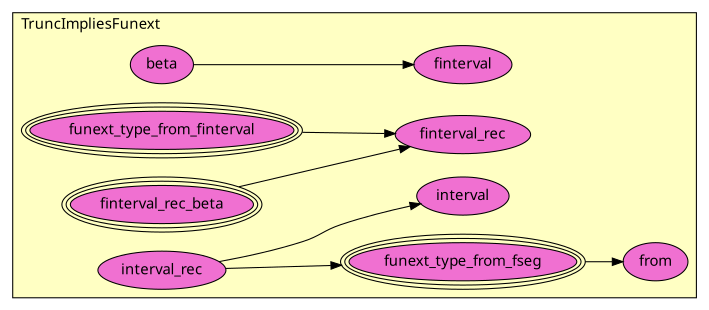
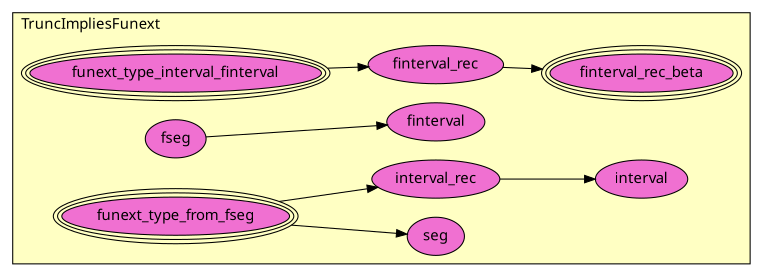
node "beta": label "beta" -> "fseg"
node "funext_type_from_finterval": label "funext_type_from_finterval" -> "funext_type_interval_finterval"
edge "finterval_rec_beta" -> "finterval_rec": reversed
node "from": label "from" -> "seg"
edge "interval_rec" -> "funext_type_from_fseg": reversed
